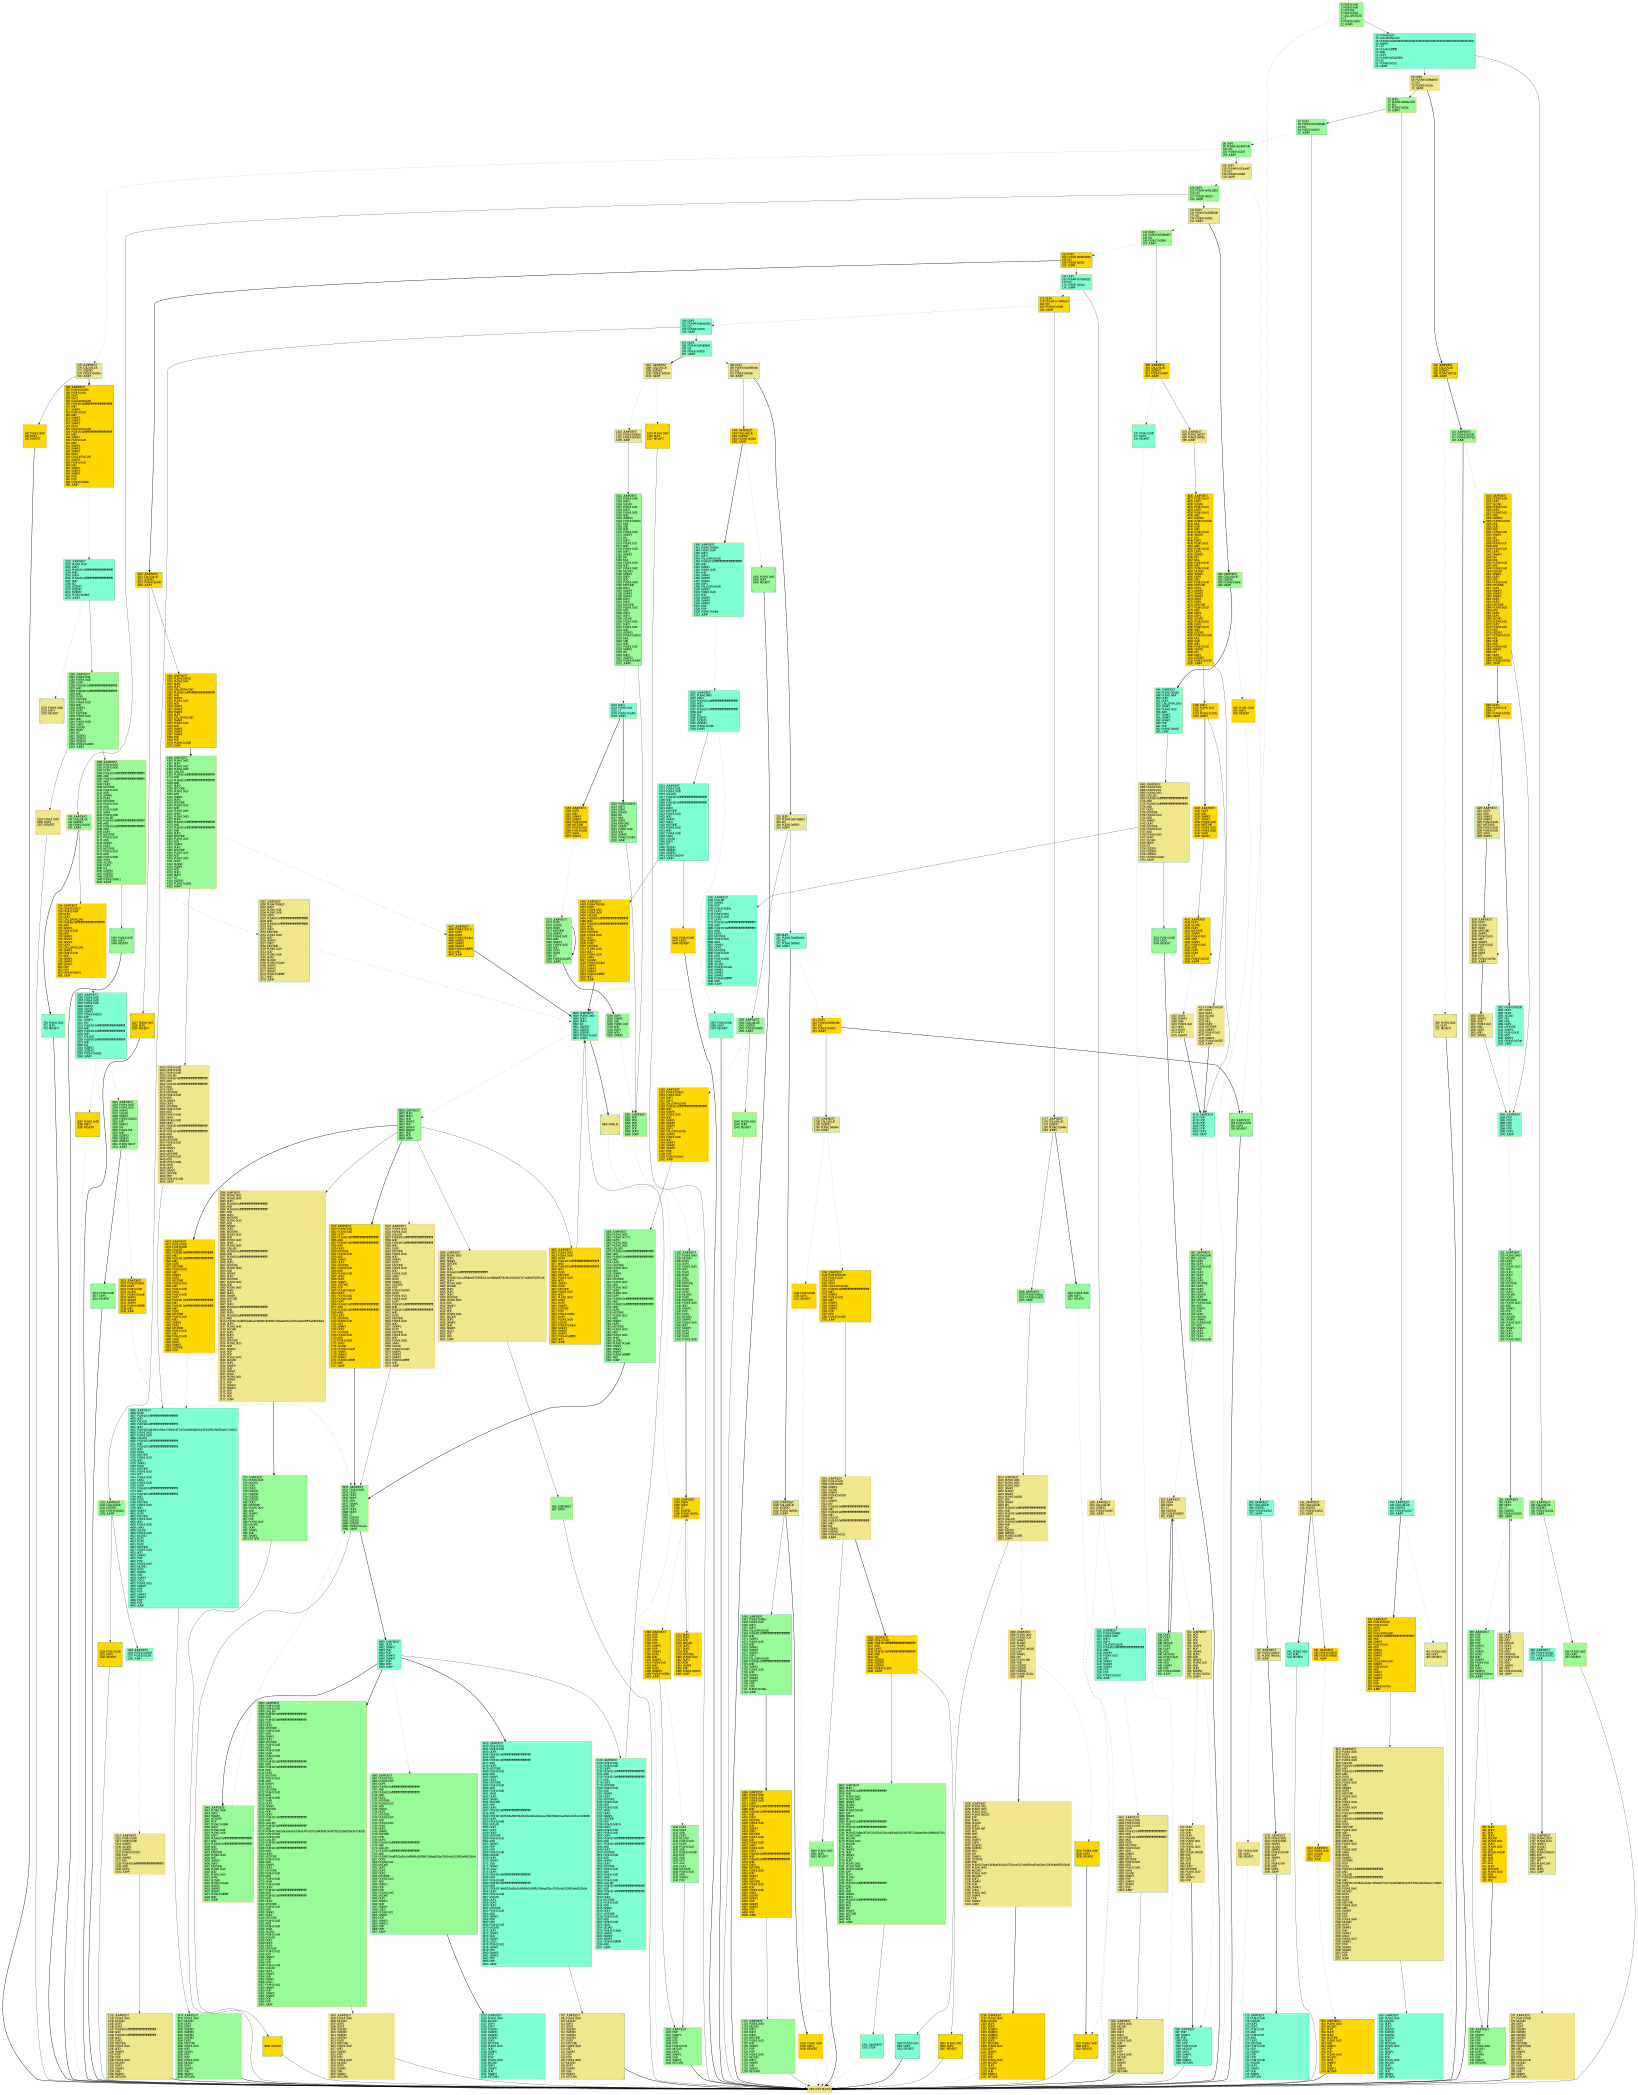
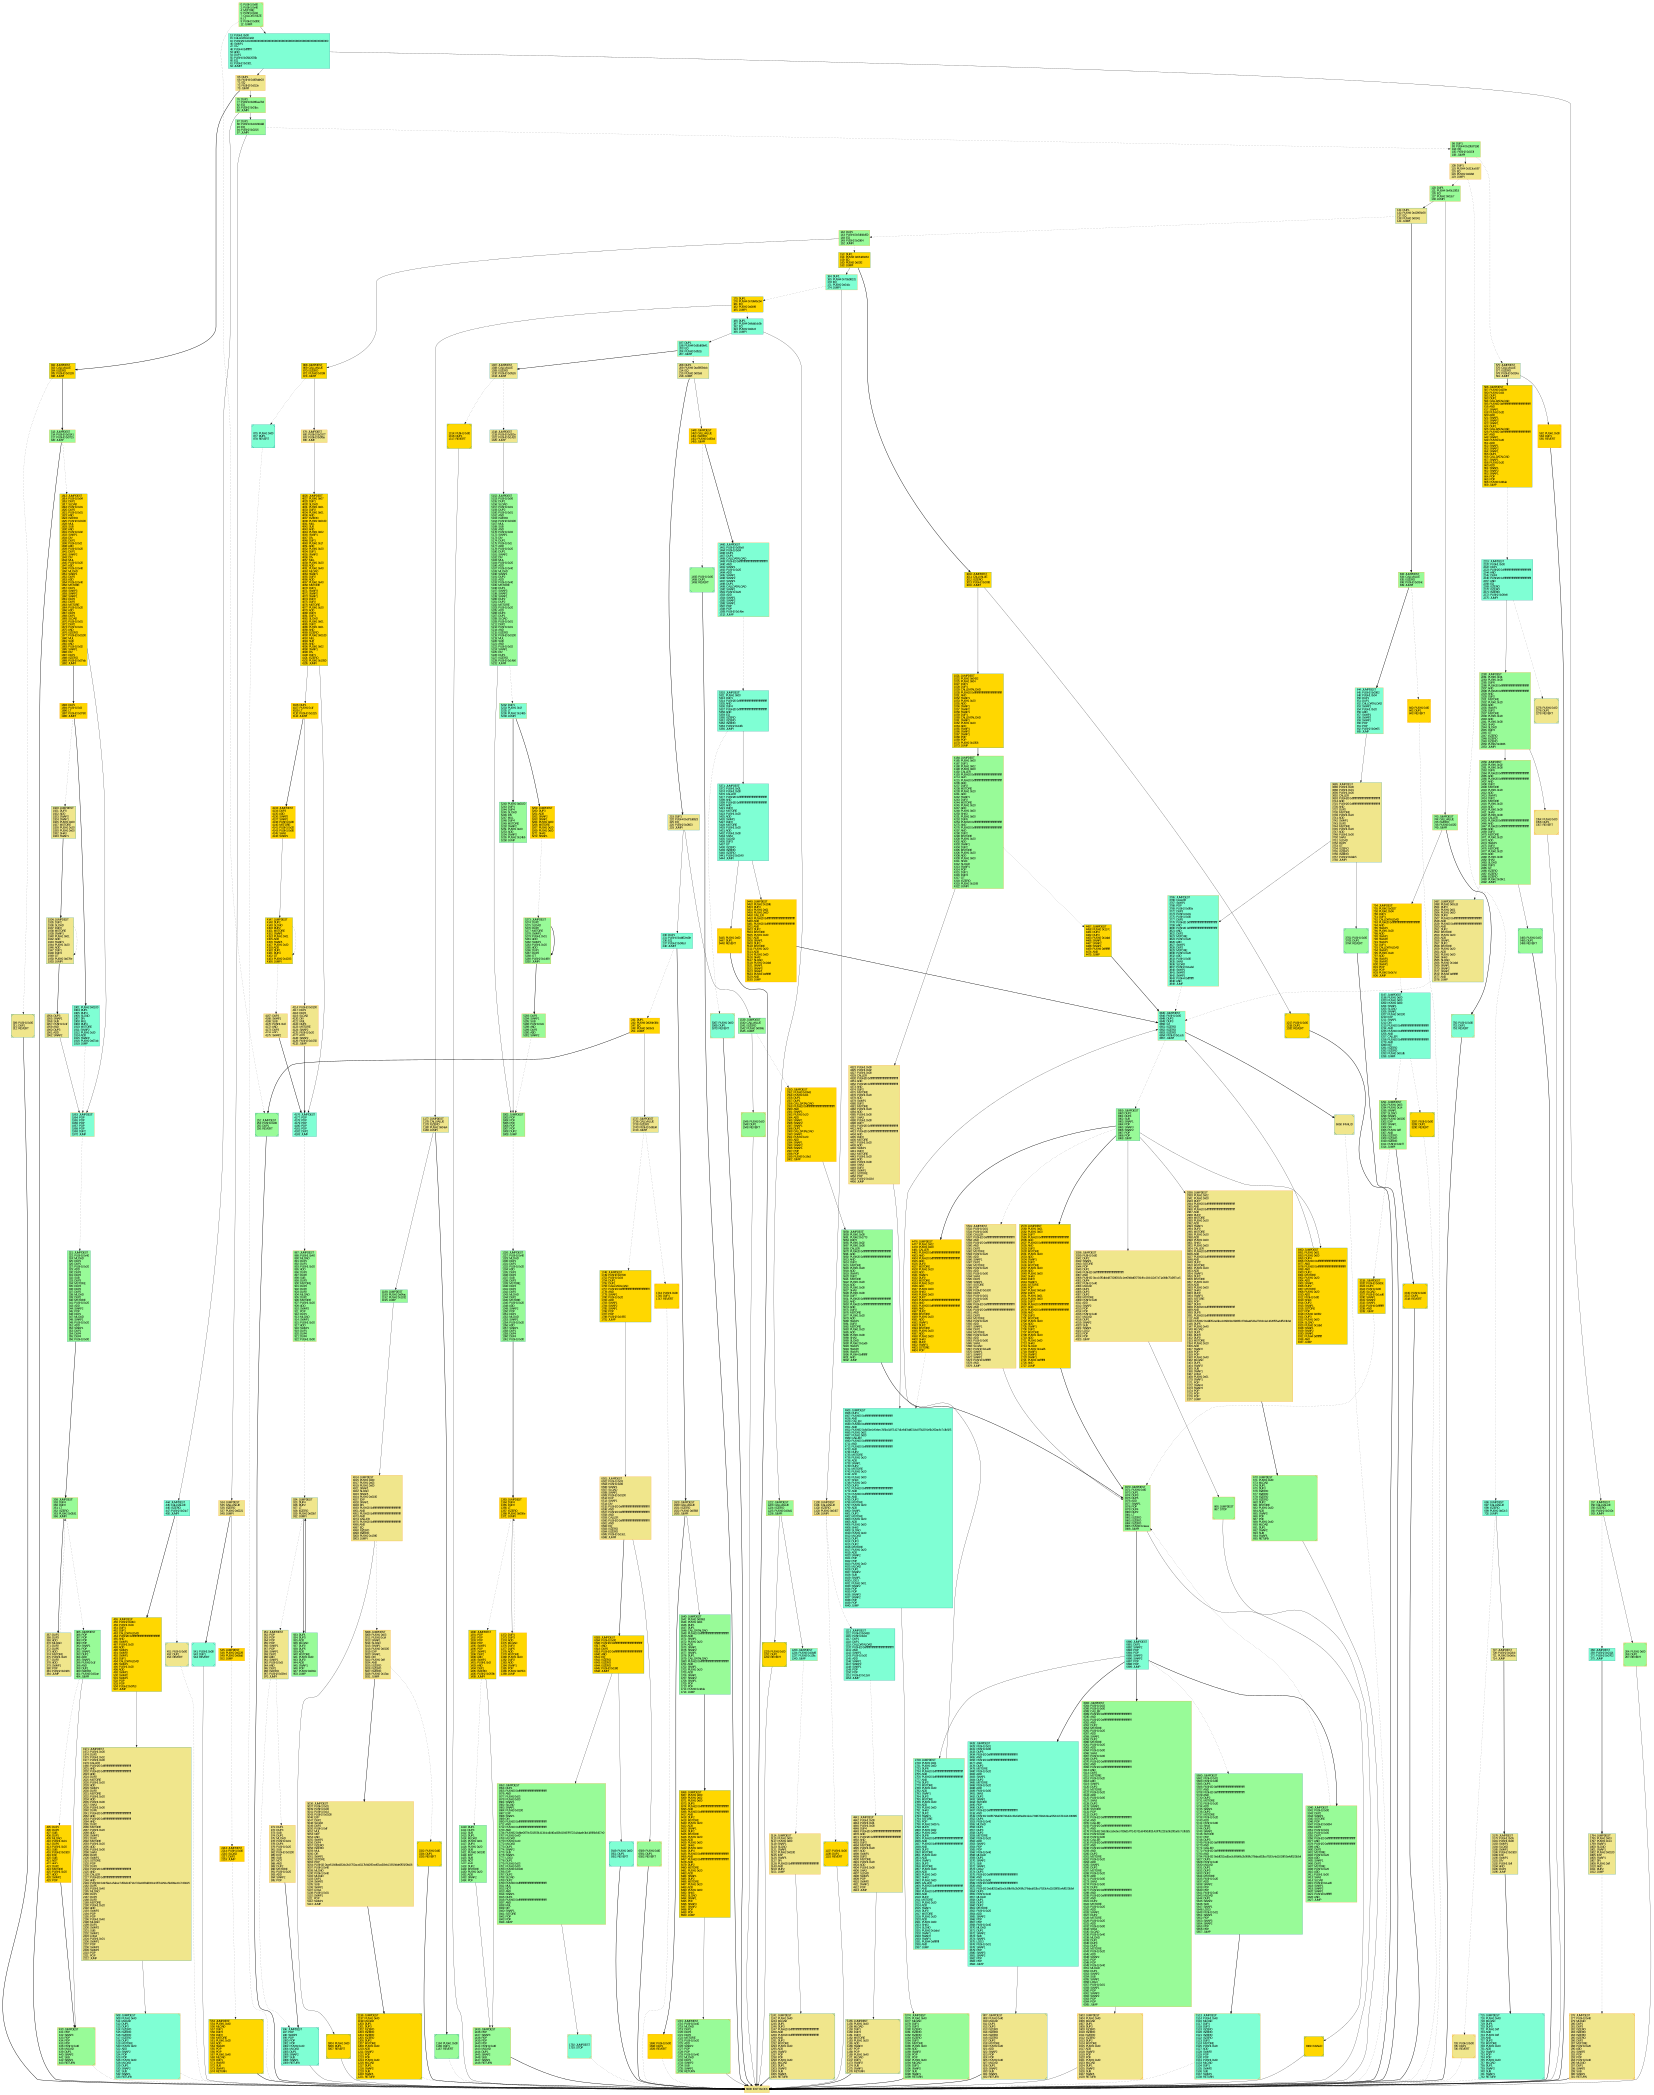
node "875: PUSH1 0x00 877: DUP1 878: REVERT": color darkorange -> teal
node "3315: PUSH1 0x00 3317: DUP1 3318: REVERT": fillcolor palegreen -> gold
edge "5032: PUSH1 0x00 5034: DUP1 5035: REVERT" -> "1107: PUSH1 0x00 1109: DUP1 1110: REVERT": now "5032: PUSH1 0x00 5034: DUP1 5035: REVERT" -> "6900: EXIT BLOCK"
